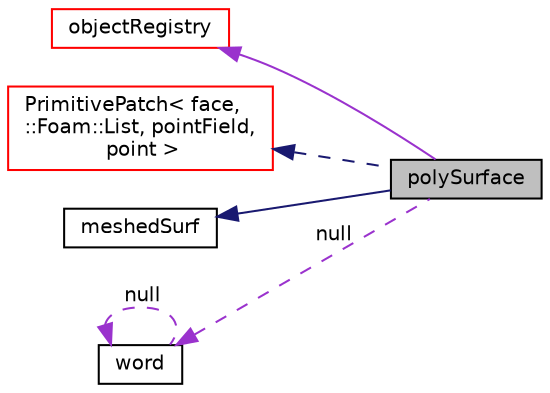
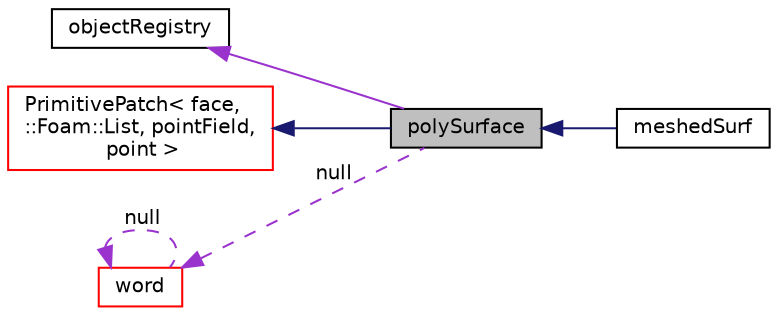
node "objectRegistry": color red -> black
edge "polySurface" -> "PrimitivePatch< face, ::Foam::List, pointField, point >": style dashed -> solid
edge "polySurface" -> "meshedSurf": reversed
node "word": color black -> red
